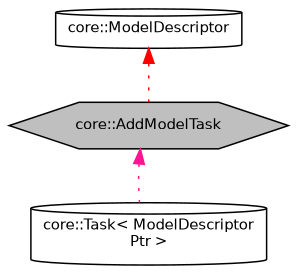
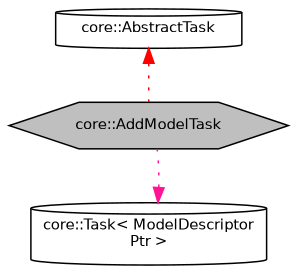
node "core::ModelDescriptor": label "core::ModelDescriptor" -> "core::AbstractTask"
edge "core::Task< ModelDescriptor Ptr >" -> "core::AddModelTask": reversed
